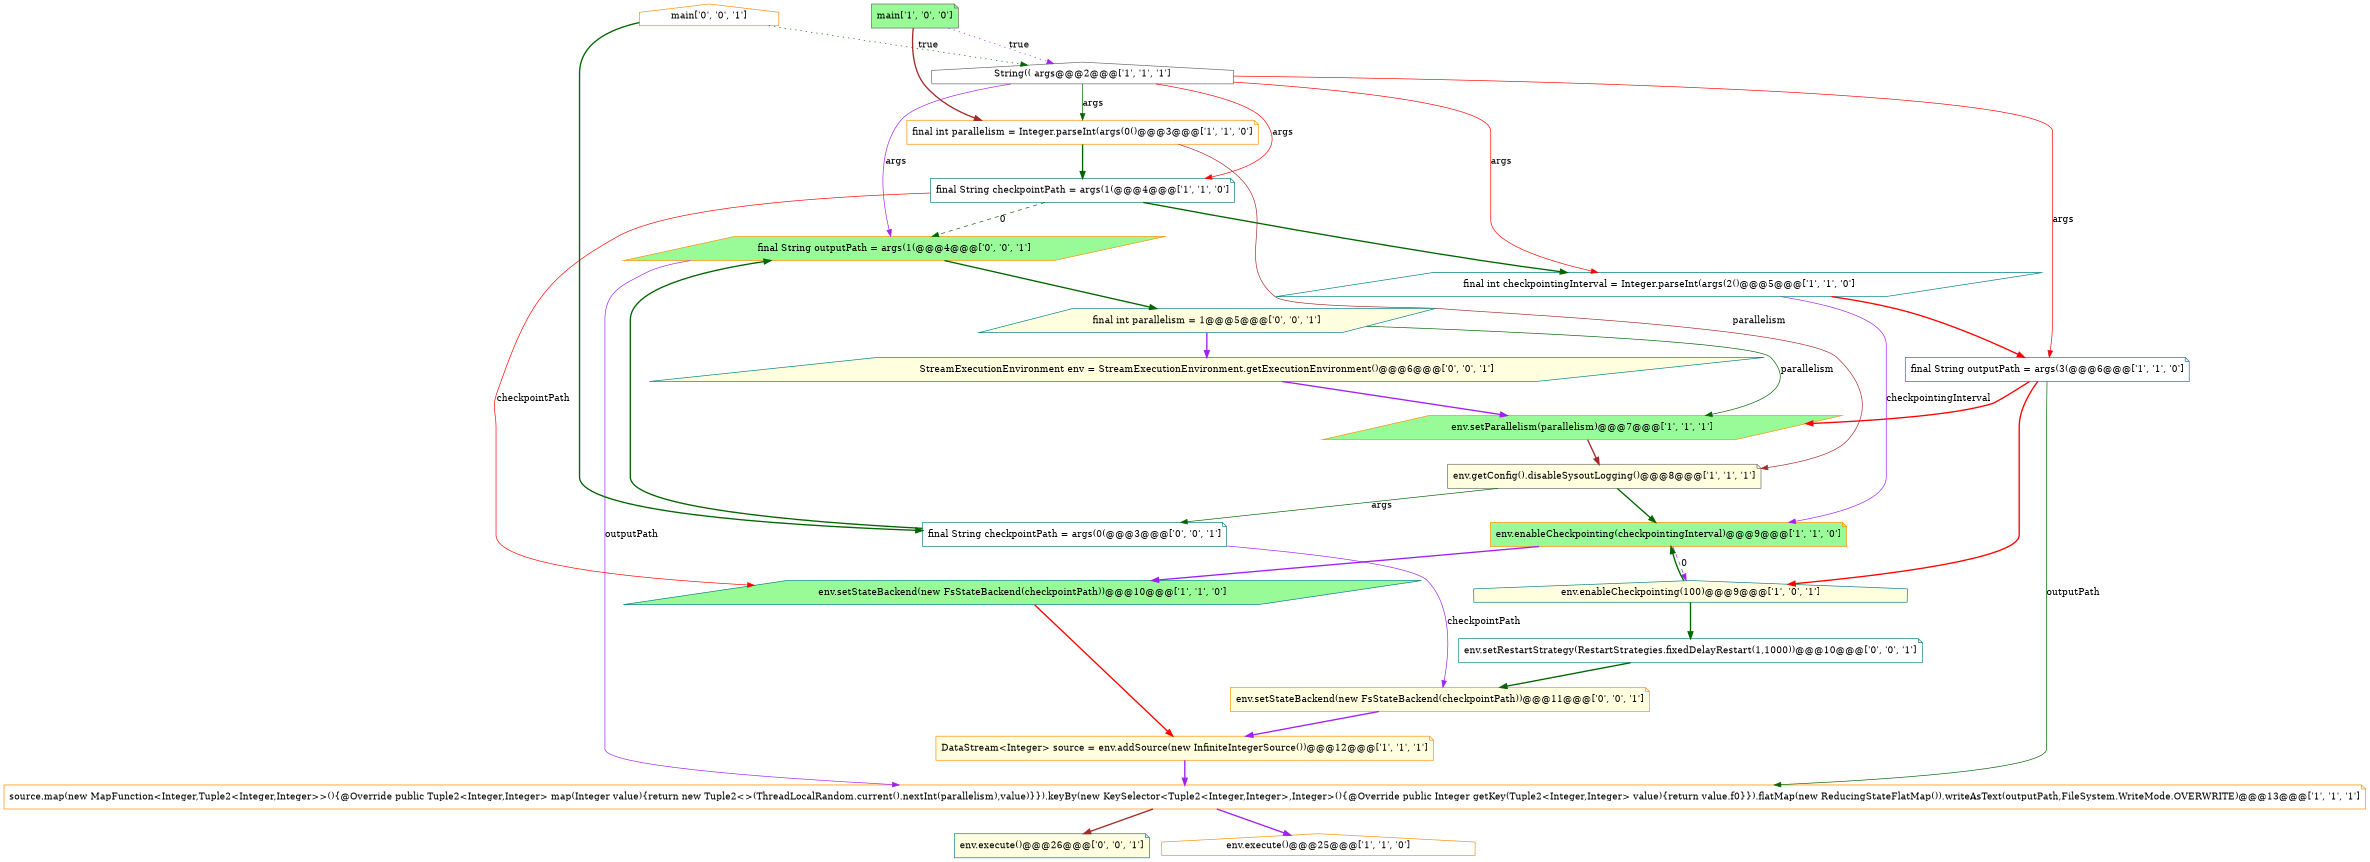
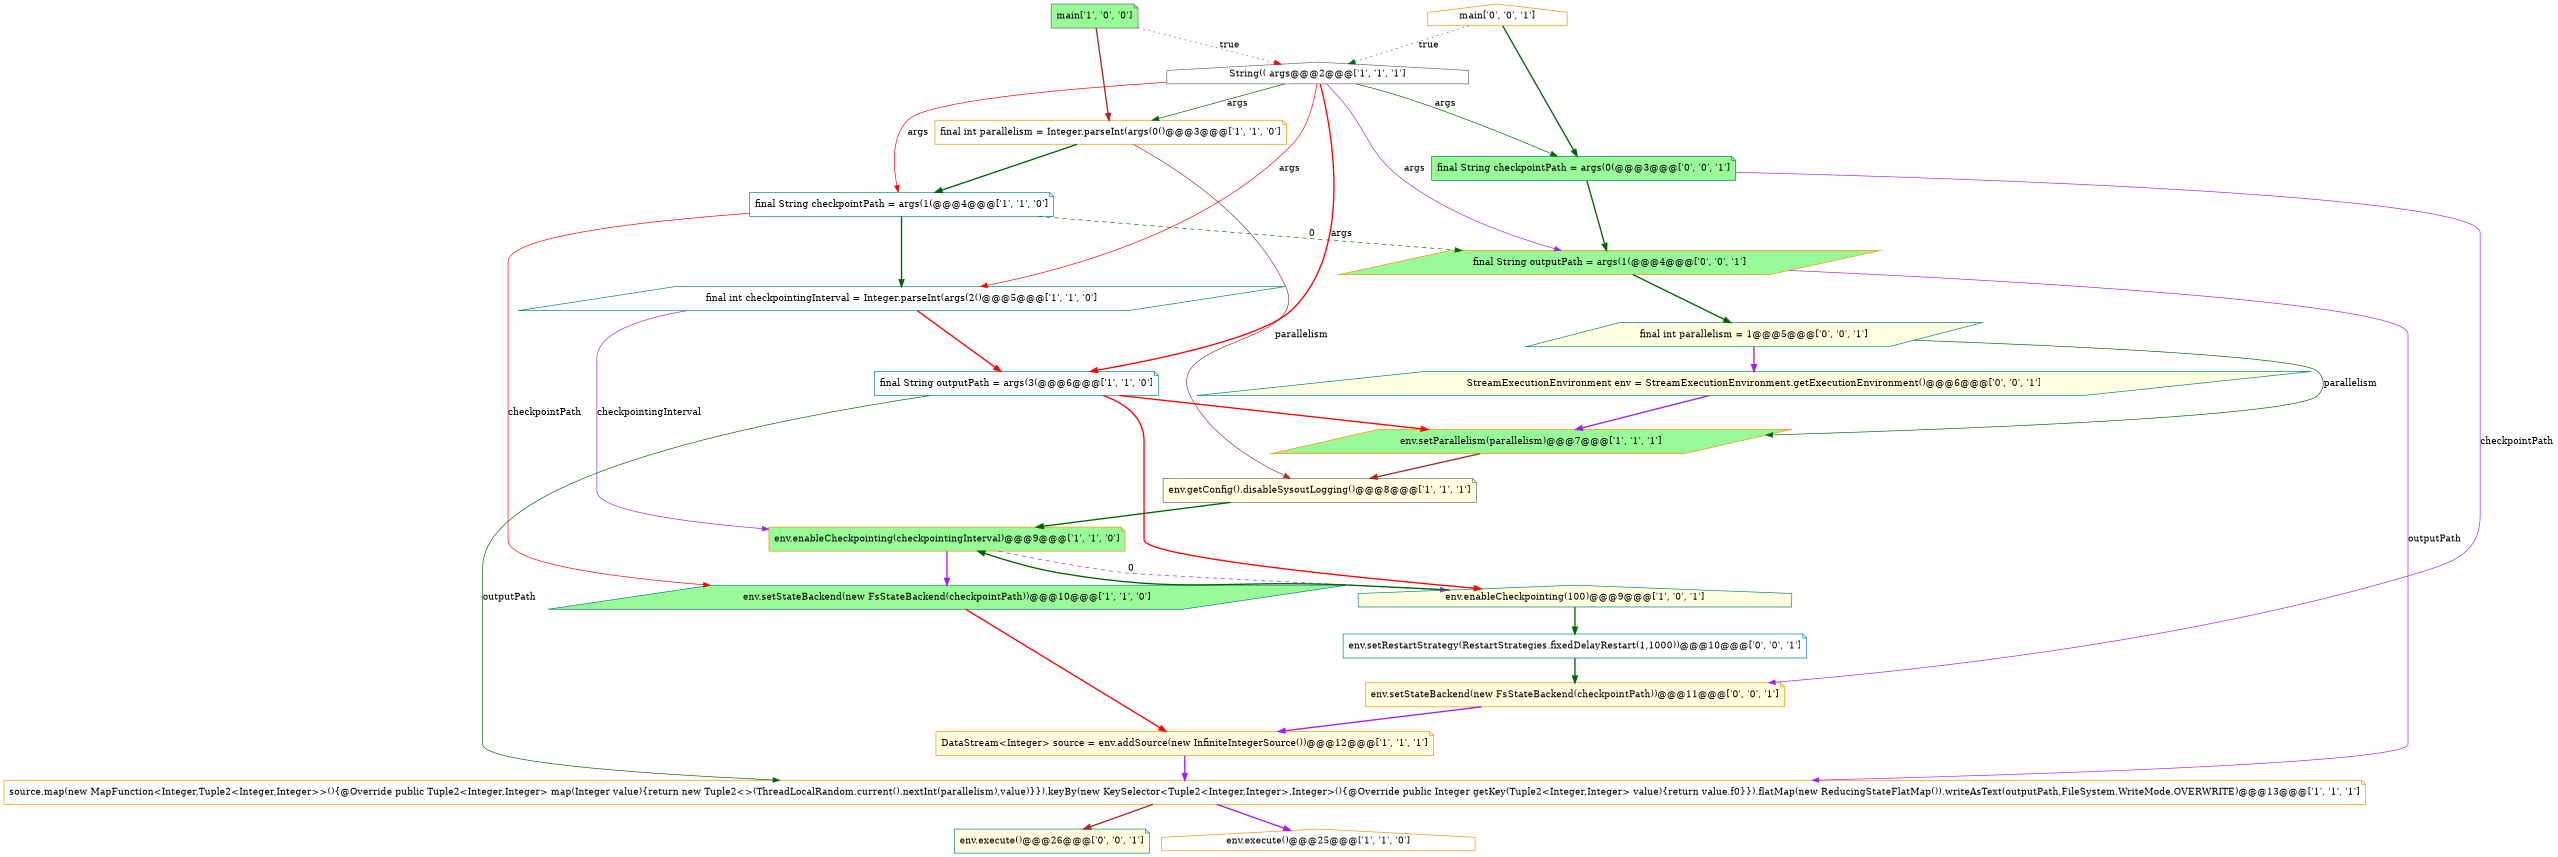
edge "main['1', '0', '0']" -> "String(( args@@@2@@@['1', '1', '1']": color purple -> red
edge "String(( args@@@2@@@['1', '1', '1']" -> "final String outputPath = args(3(@@@6@@@['1', '1', '0']": style solid -> bold
edge "env.getConfig().disableSysoutLogging()@@@8@@@['1', '1', '1']" -> "final String checkpointPath = args(0(@@@3@@@['0', '0', '1']": now "String(( args@@@2@@@['1', '1', '1']" -> "final String checkpointPath = args(0(@@@3@@@['0', '0', '1']"
node "final String checkpointPath = args(0(@@@3@@@['0', '0', '1']": fillcolor white -> palegreen
